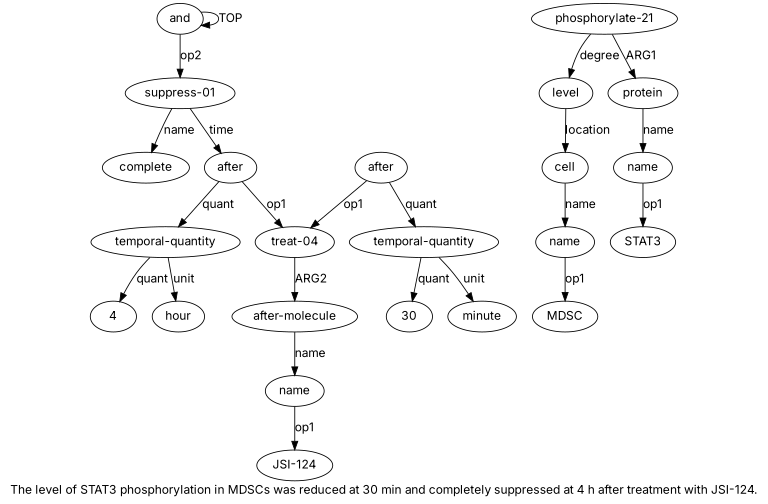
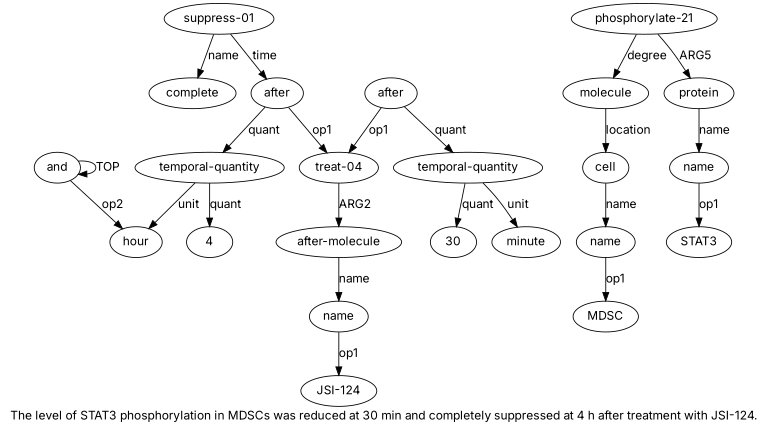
edge "and" -> "suppress-01": now "and" -> "hour"
edge "phosphorylate-21" -> "protein": label "ARG1" -> "ARG5"
node "level": label "level" -> "molecule"
